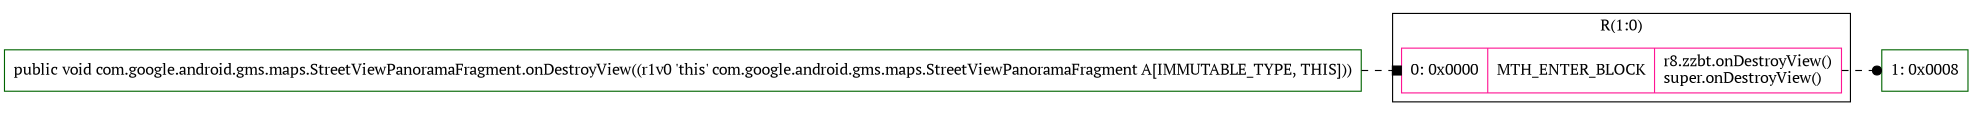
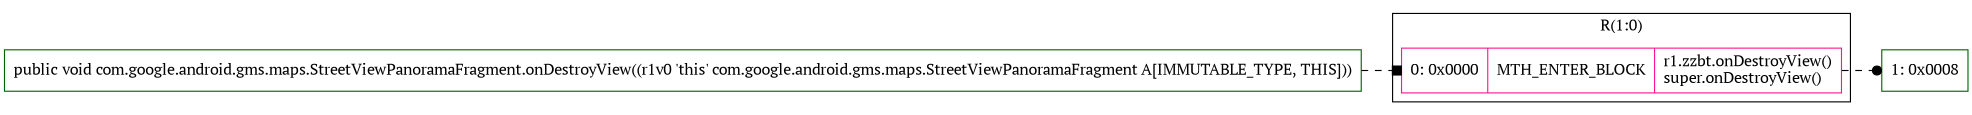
node "0: 0x0000": text "r8.zzbt.onDestroyView()" -> "r1.zzbt.onDestroyView()"
